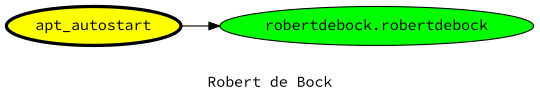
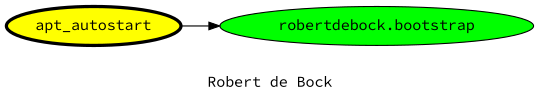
node "robertdebock.robertdebock": label "robertdebock.robertdebock" -> "robertdebock.bootstrap"
